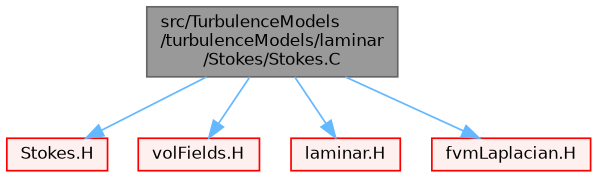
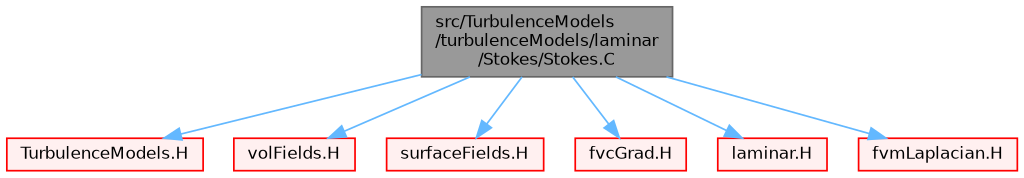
node "Stokes.H": label "Stokes.H" -> "TurbulenceModels.H"
node "surfaceFields.H": added
node "fvcGrad.H": added
